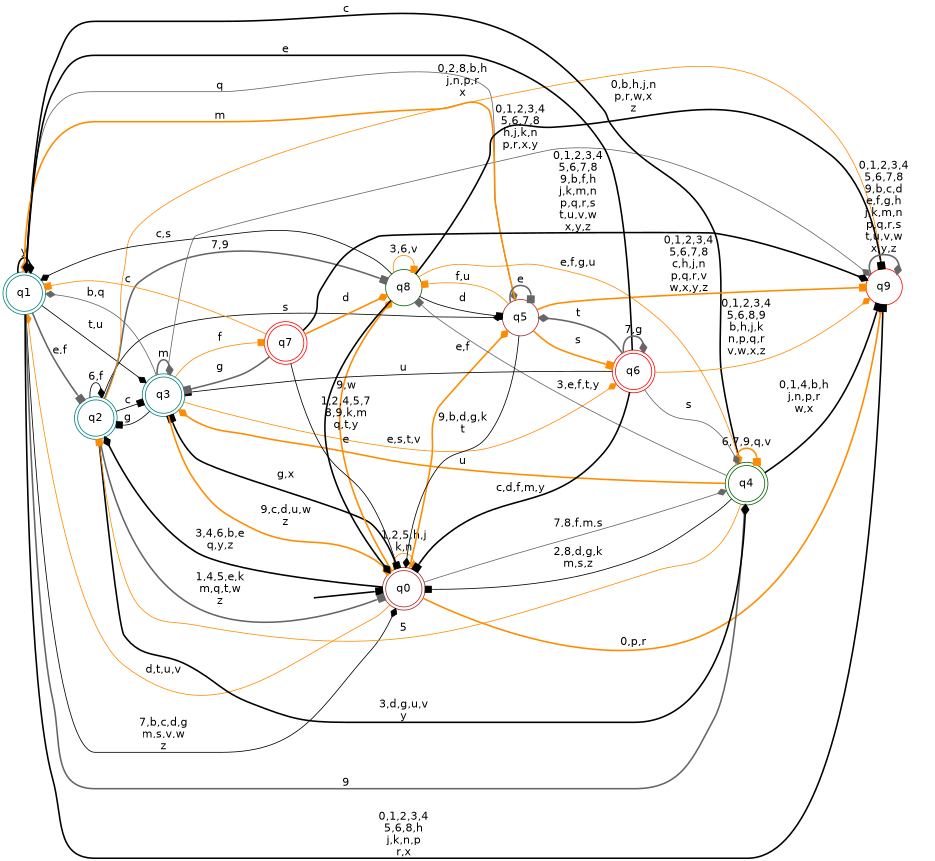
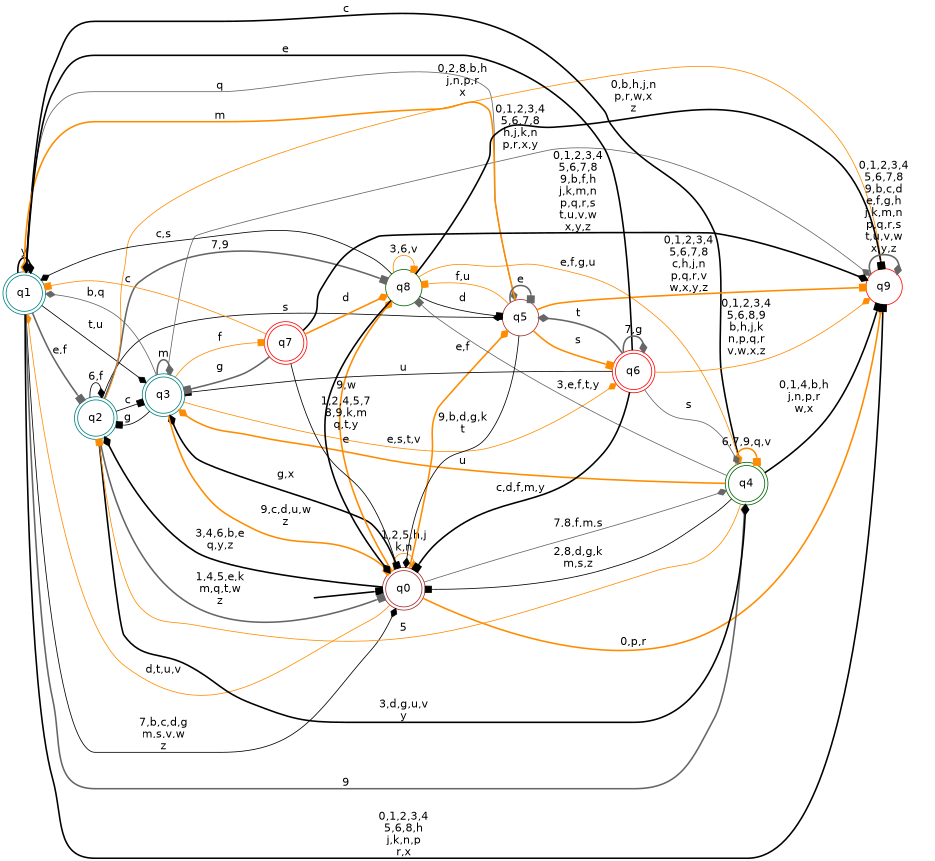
edge "q0" -> "q3": arrowhead box -> diamond
